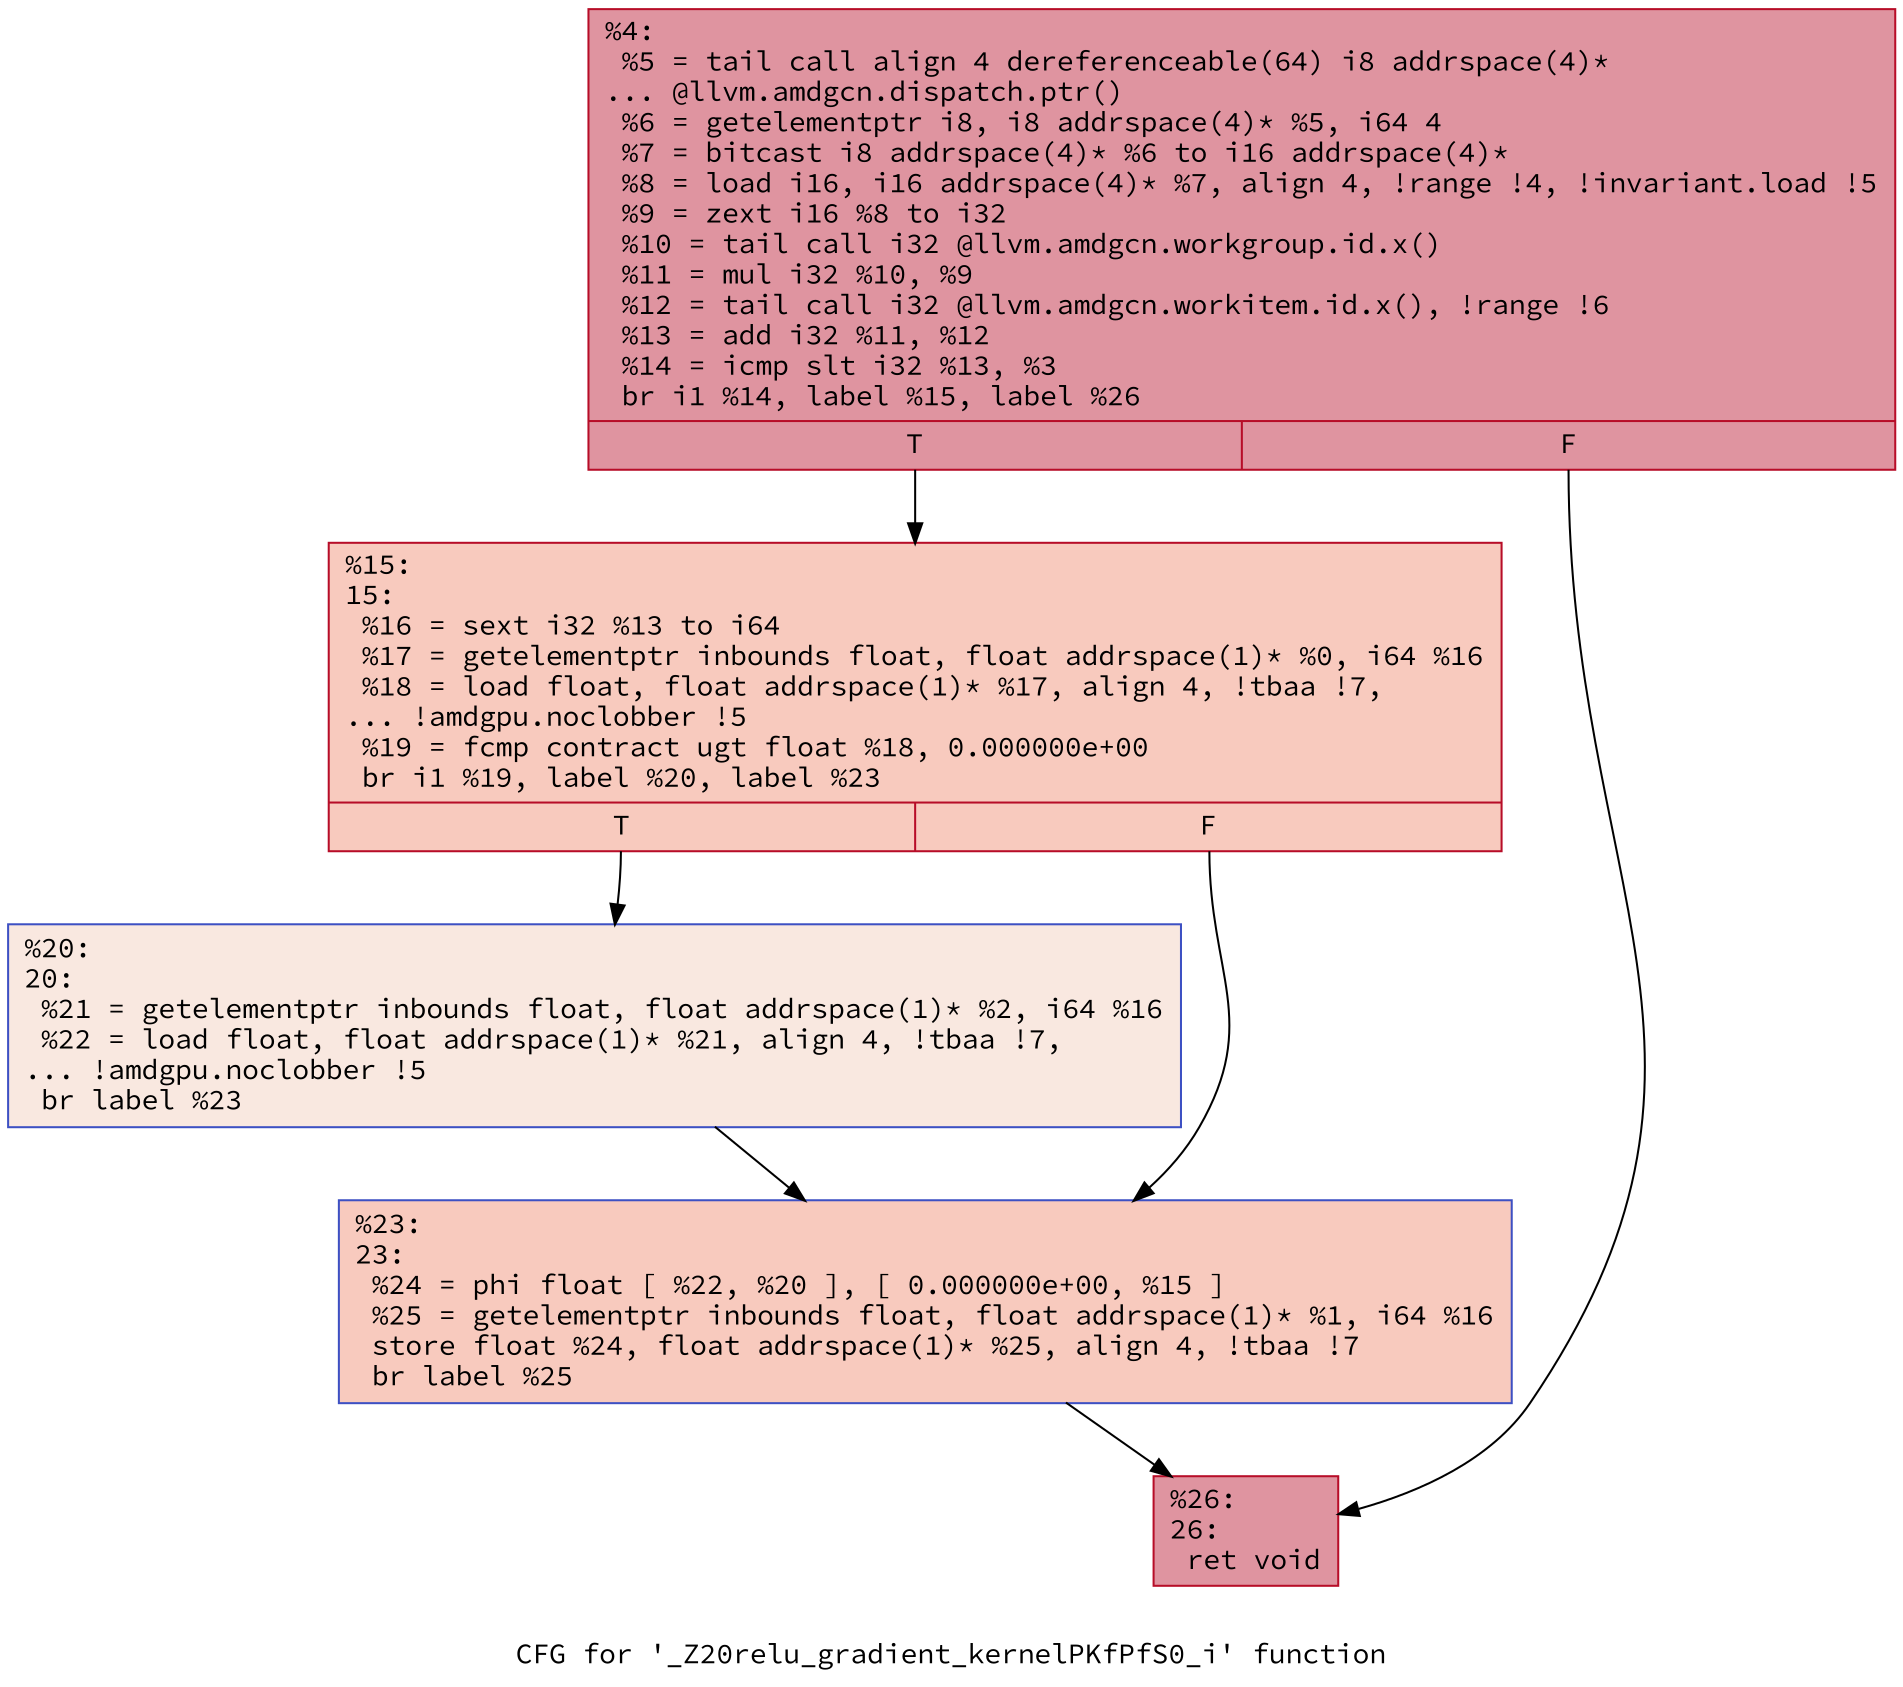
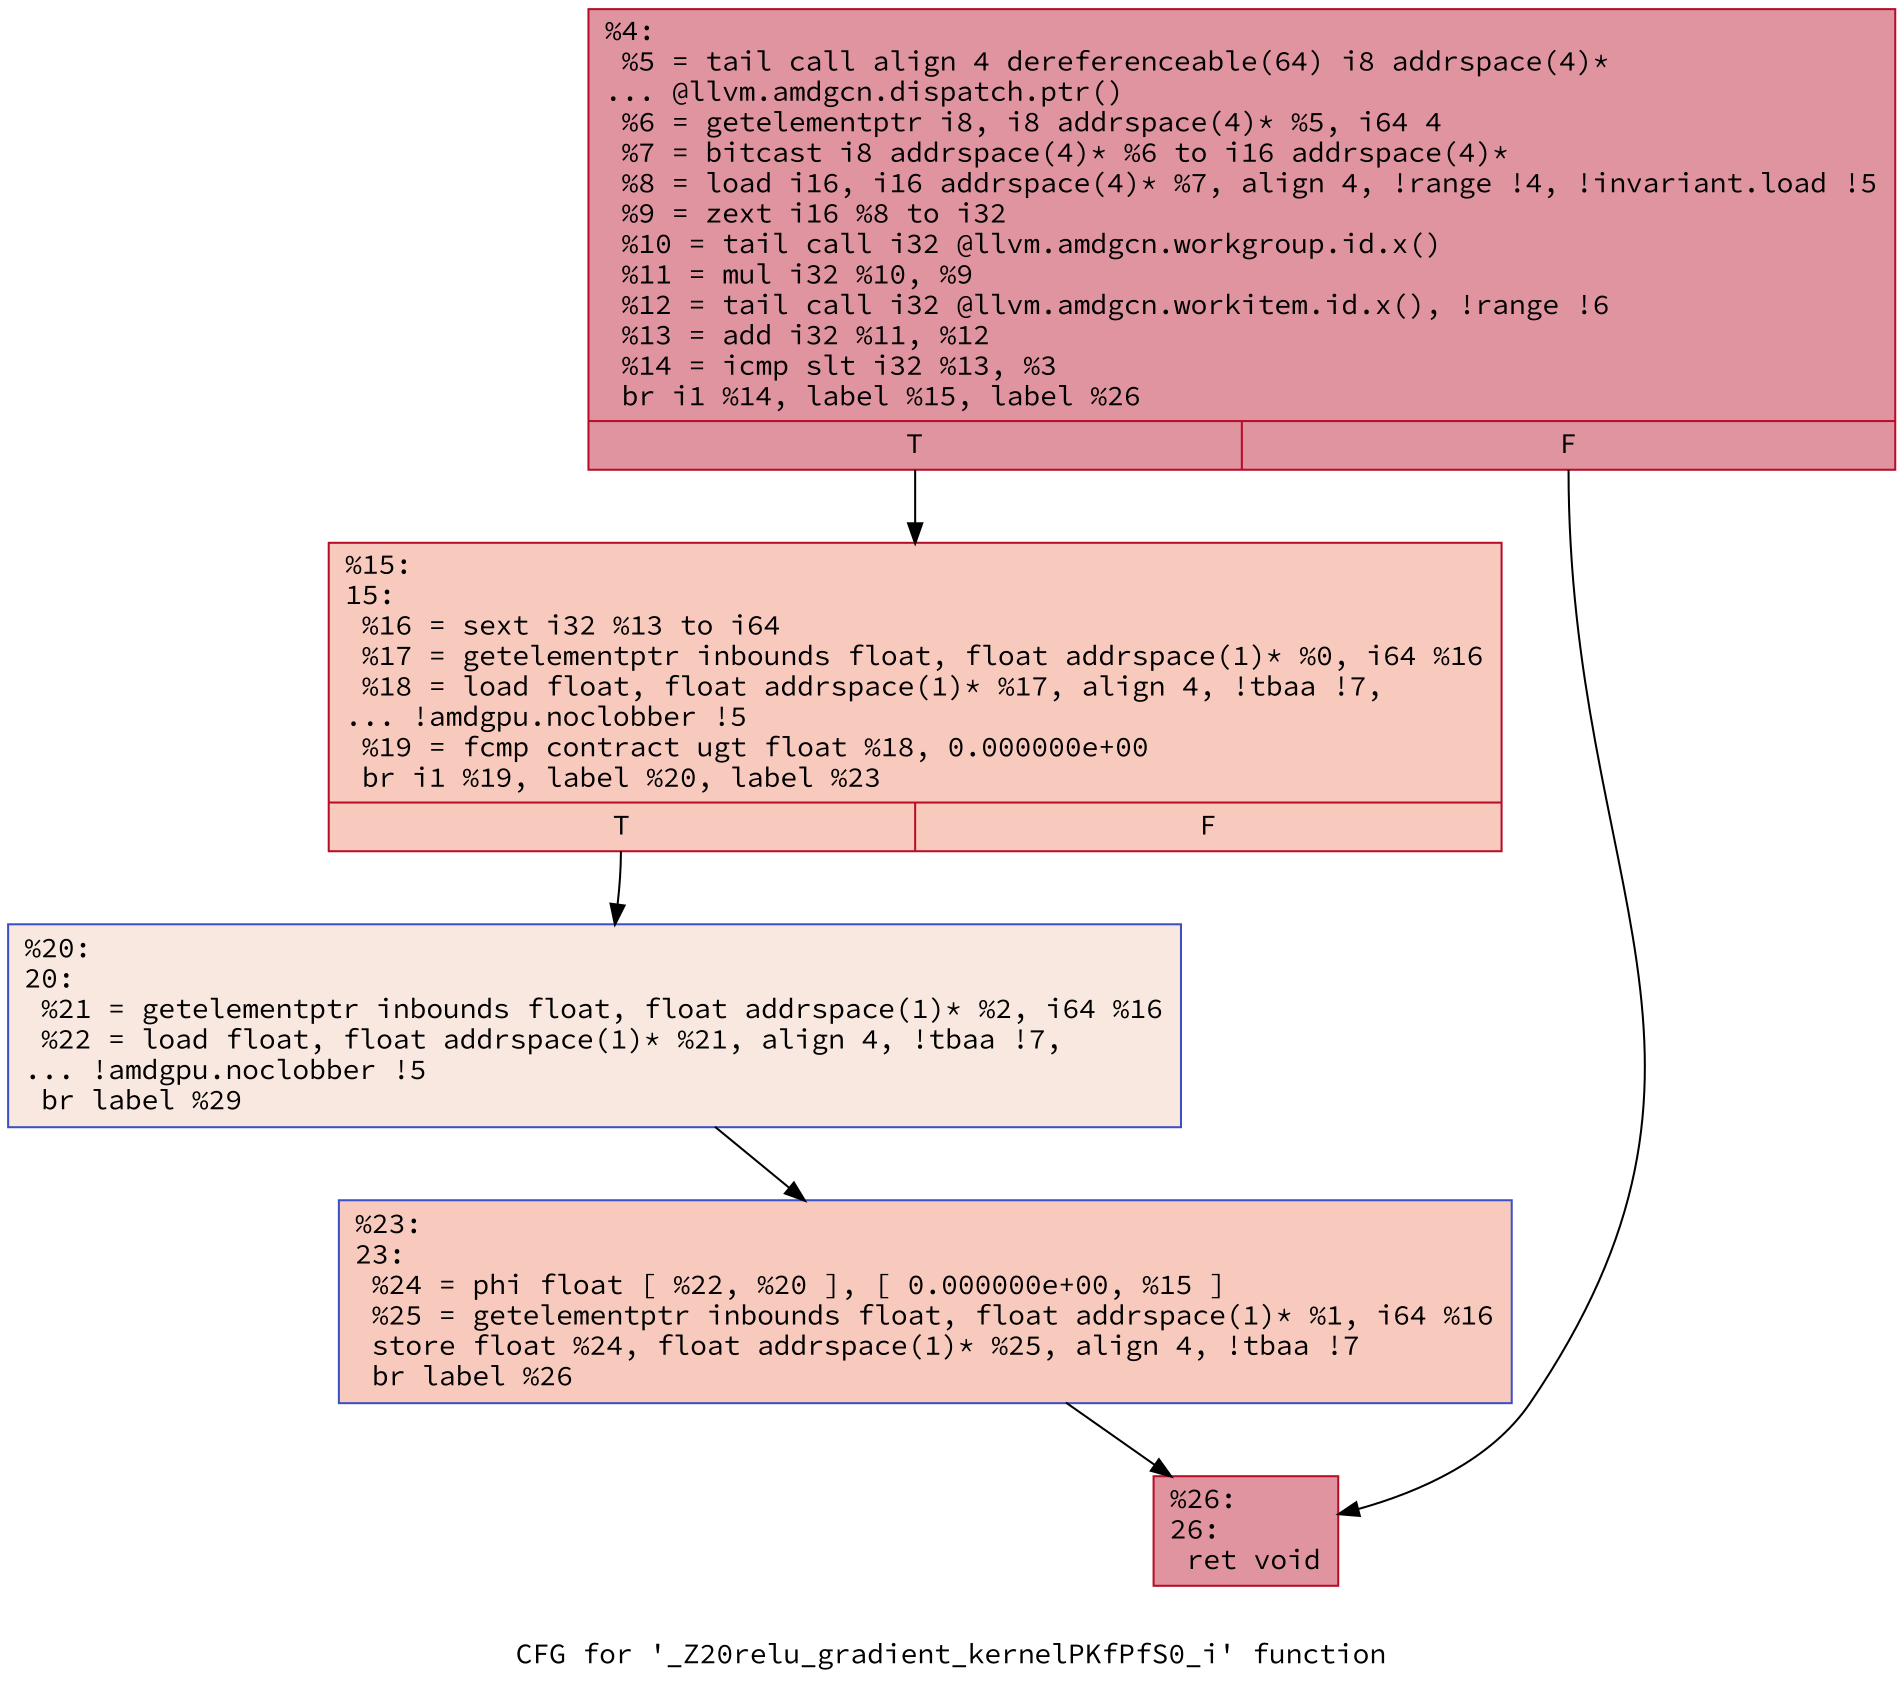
edge "%15:" -> "%23:": removed
node "%20:": text "br label %23" -> "br label %29"
node "%23:": text "br label %25" -> "br label %26"
